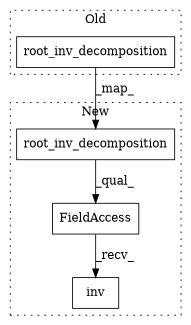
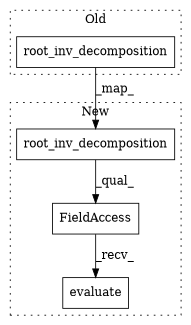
node "inv": label "inv" -> "evaluate"
